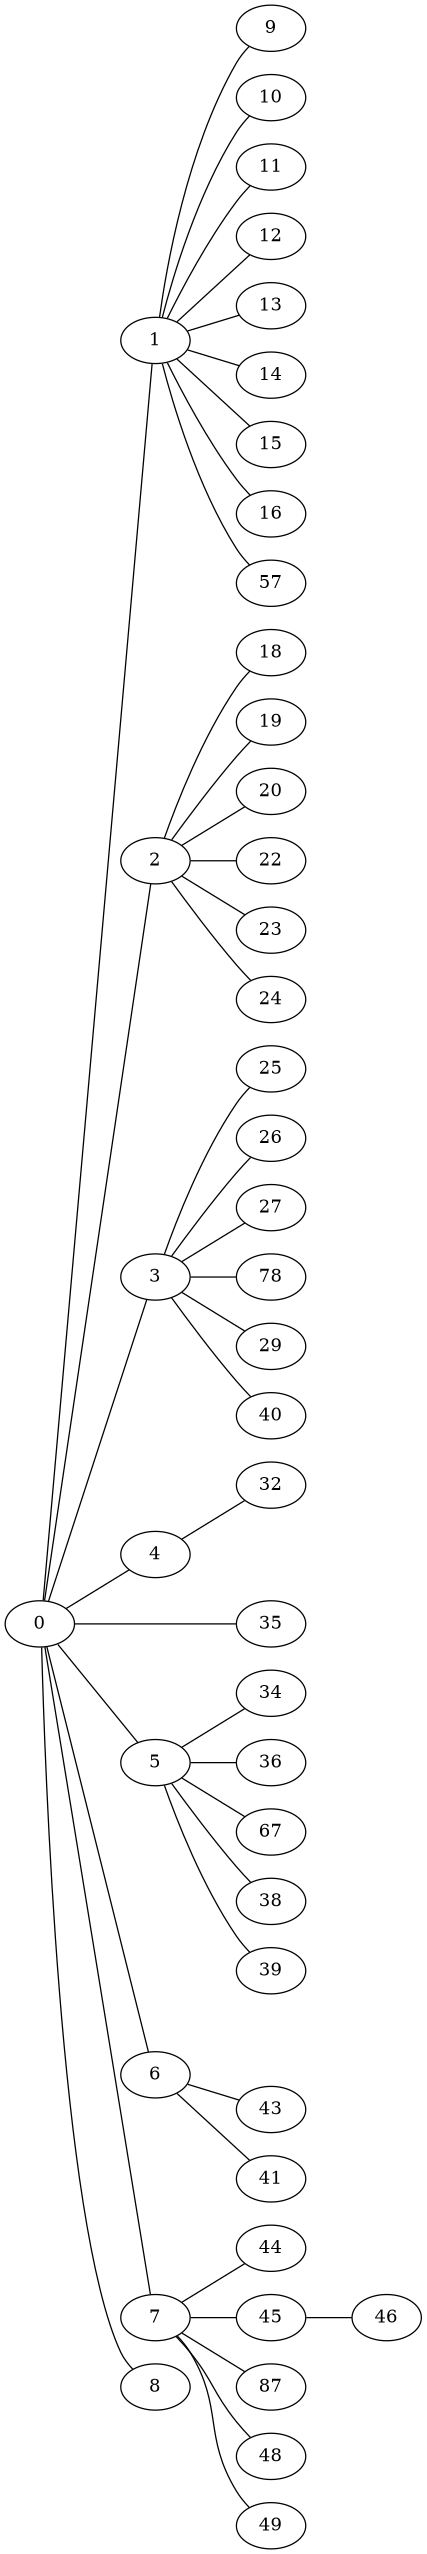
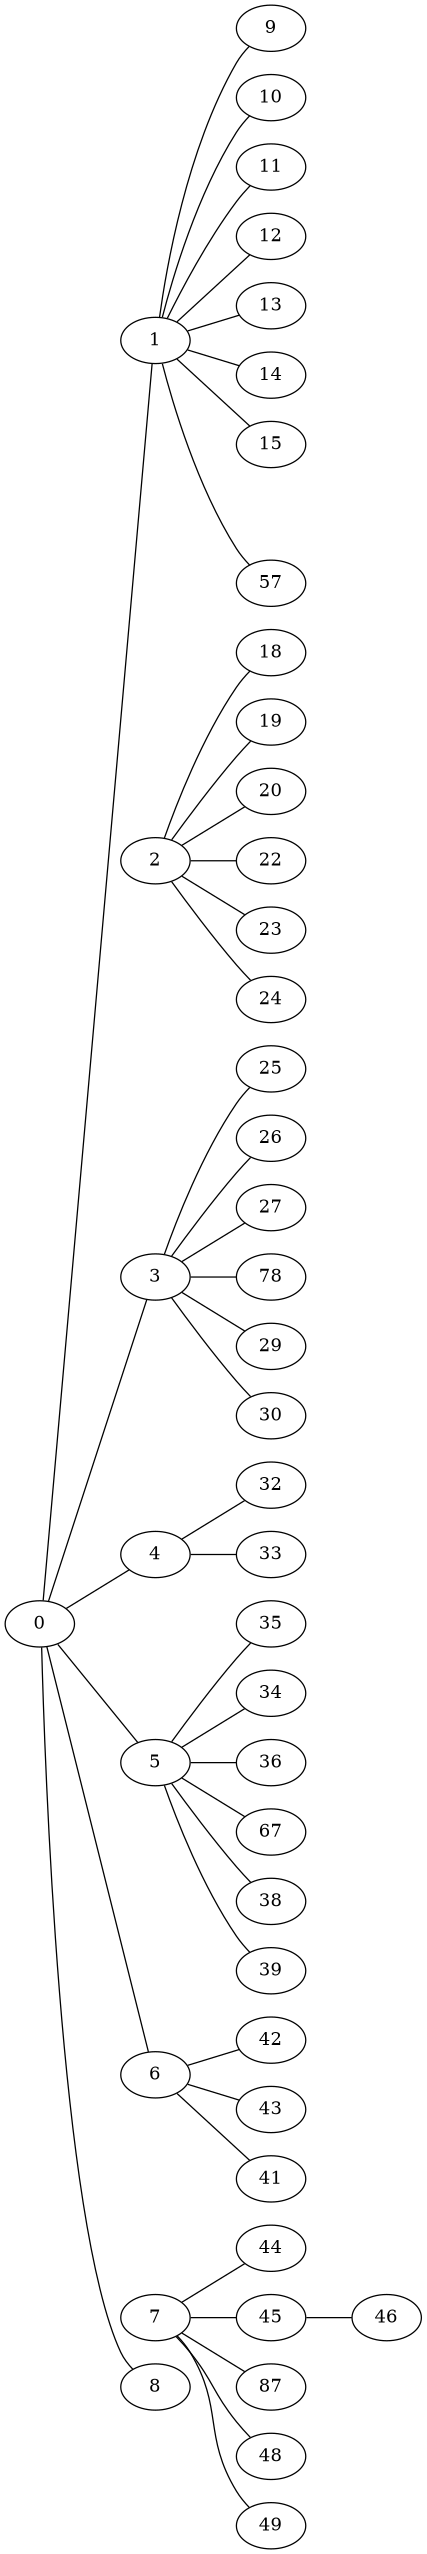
node "16": removed
edge "2" -- "0": removed
node "40": label "40" -> "30"
node "33": added
edge "0" -- "35": now "5" -- "35"
edge "0" -- "7": removed
node "42": added
